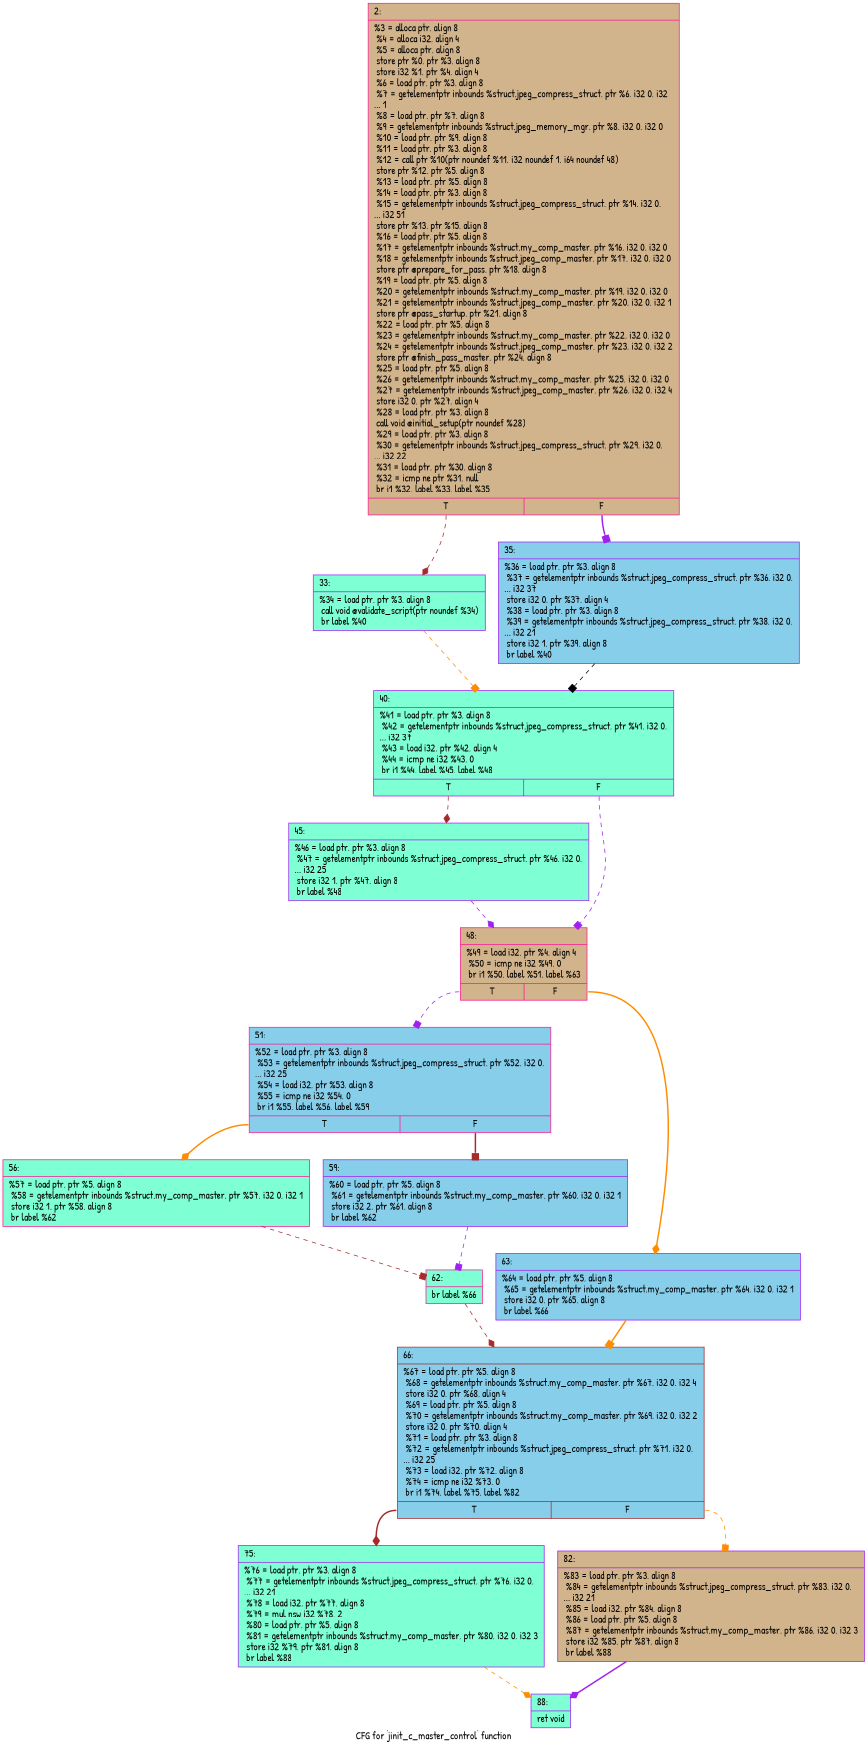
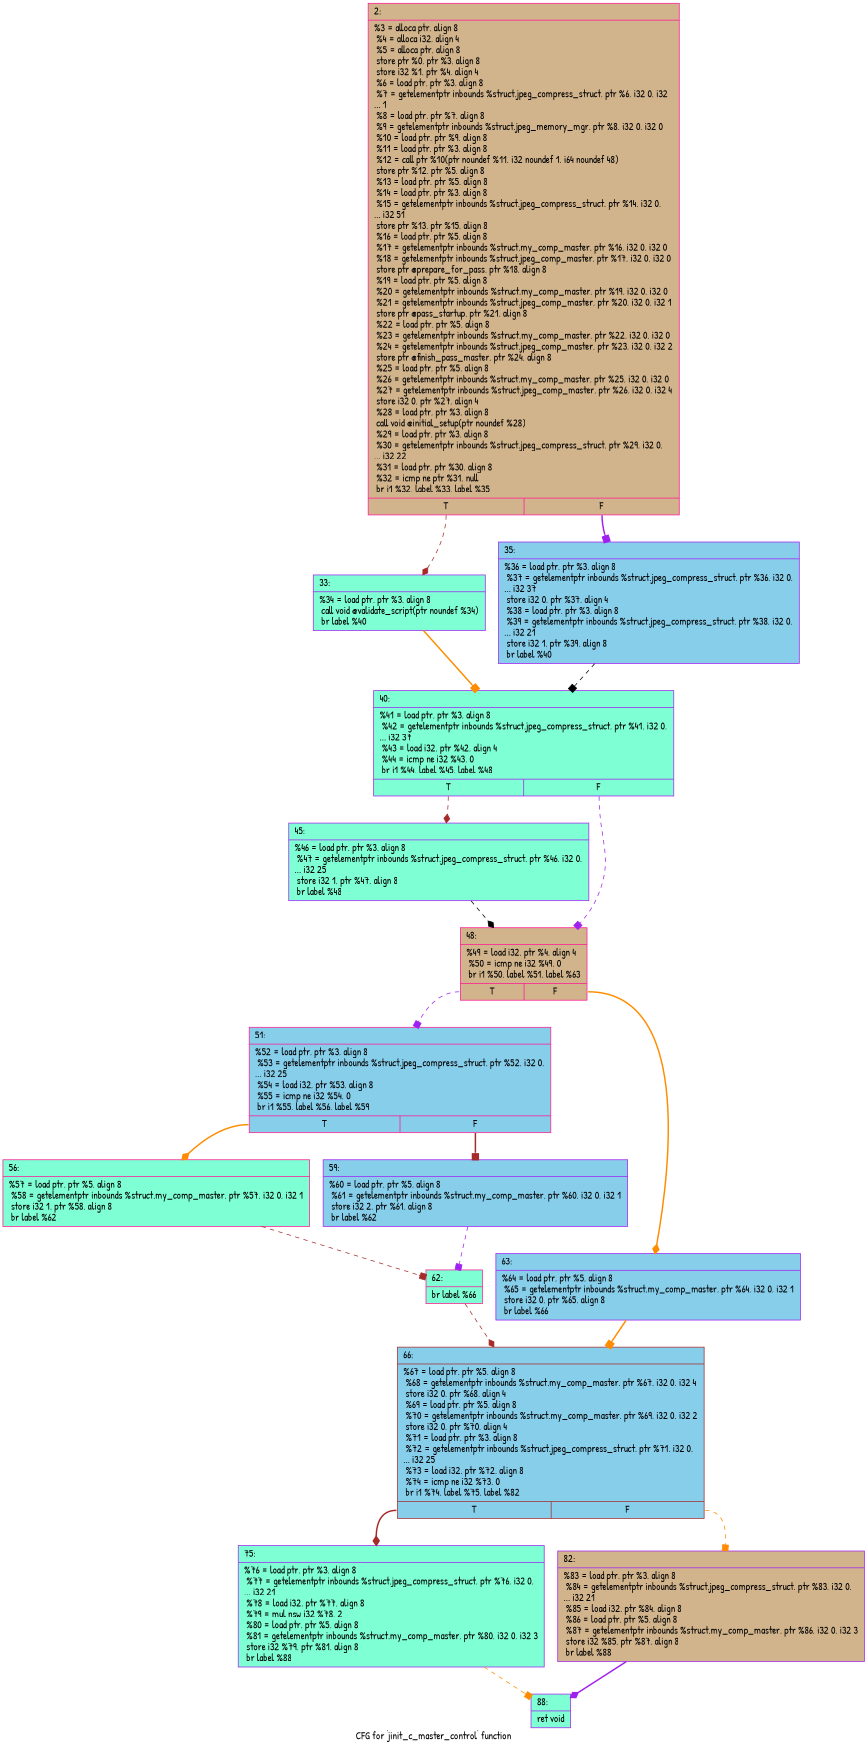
edge "33:" -> "40:": style dashed -> bold
edge "45:" -> "48:": color purple -> black
edge "75:" -> "88:": arrowhead diamond -> box
